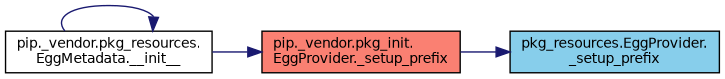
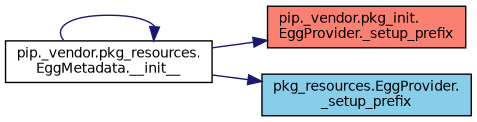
edge "pip._vendor.pkg_init. EggProvider._setup_prefix" -> "pkg_resources.EggProvider. _setup_prefix": now "pip._vendor.pkg_resources. EggMetadata.__init__" -> "pkg_resources.EggProvider. _setup_prefix"
